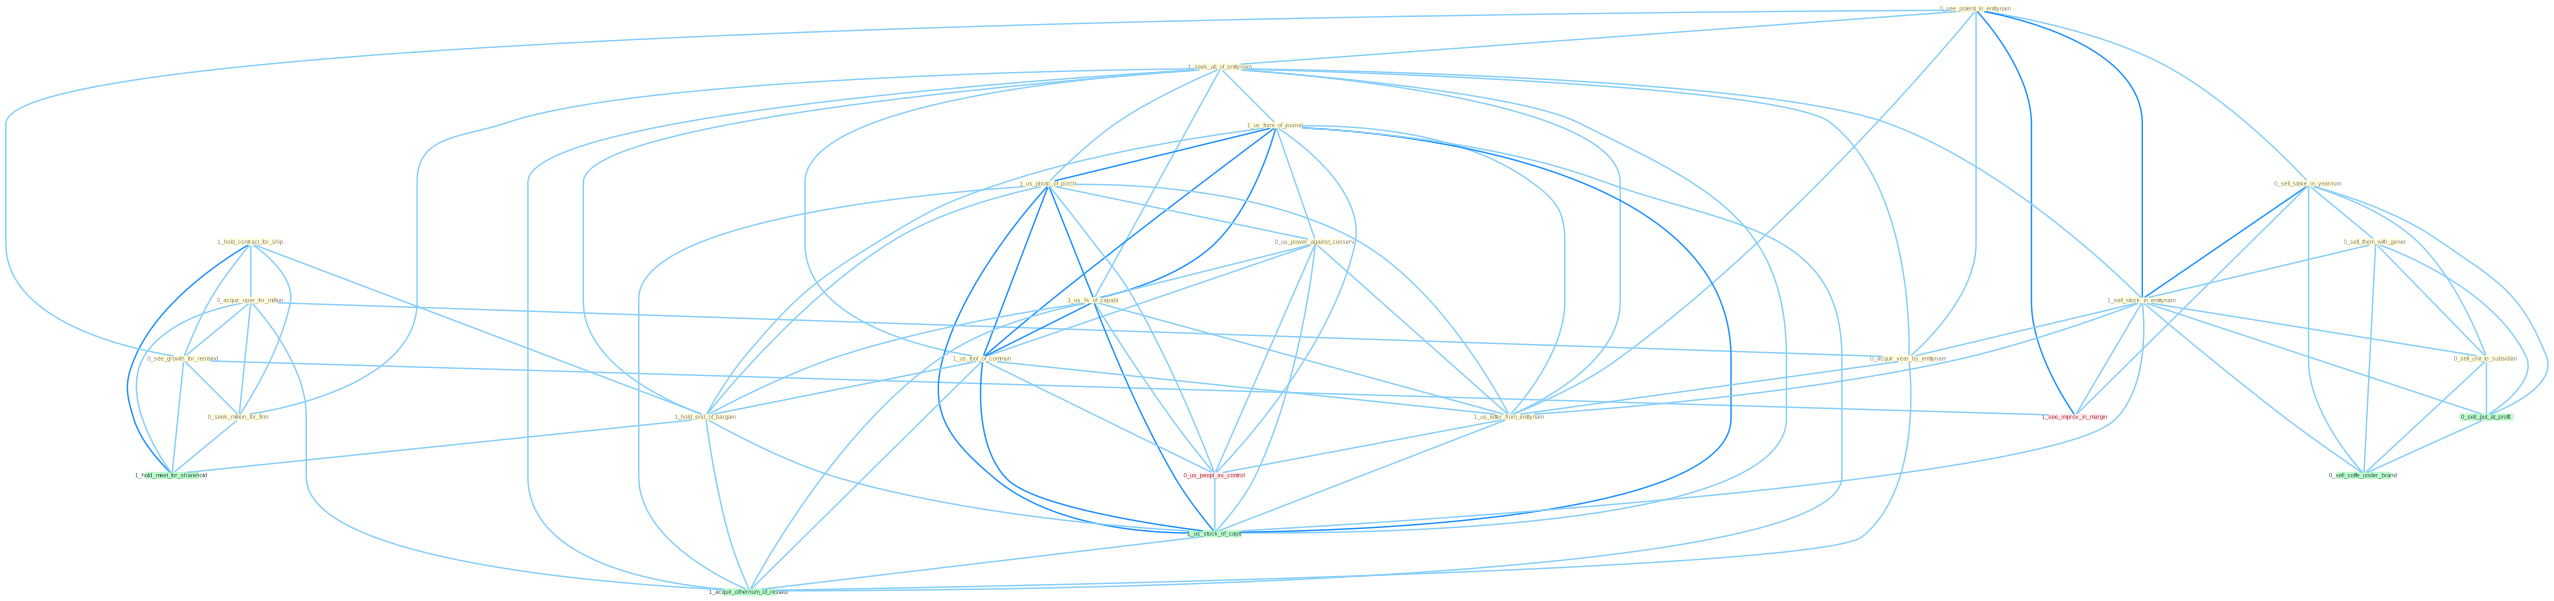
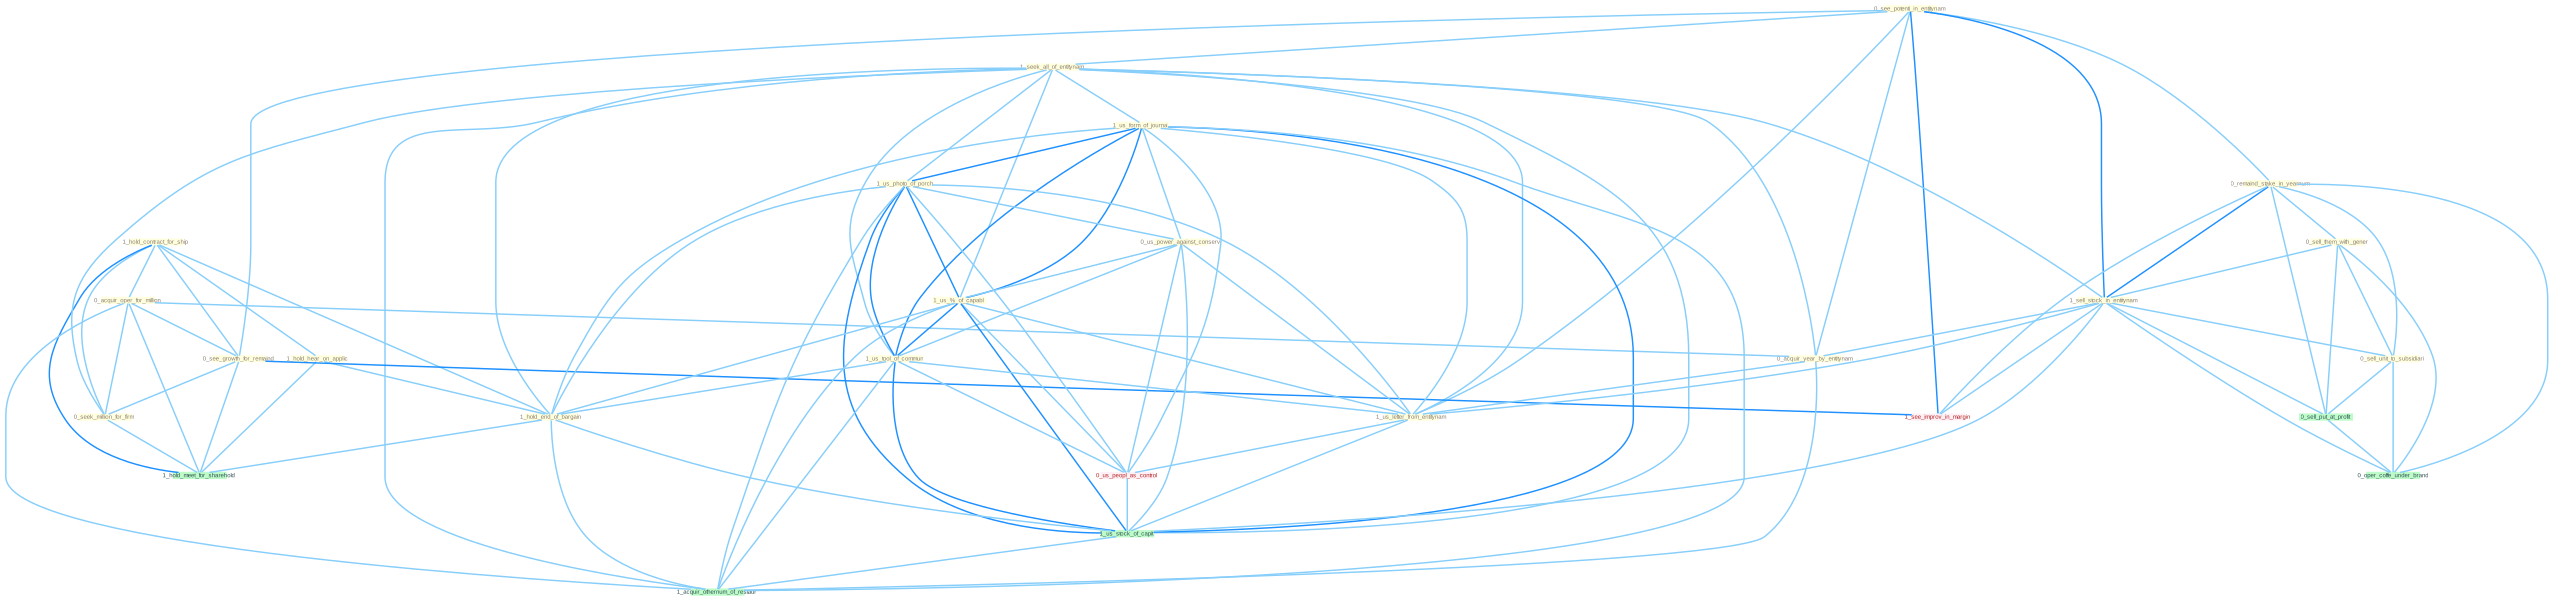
node "0_sell_stake_in_yearnum": label "0_sell_stake_in_yearnum" -> "0_remaind_stake_in_yearnum"
node "1_hold_hear_on_applic": added
edge "0_see_growth_for_remaind" -- "1_see_improv_in_margin": color #87cefa -> #1e90ff
node "0_sell_coffe_under_brand": label "0_sell_coffe_under_brand" -> "0_oper_coffe_under_brand"
